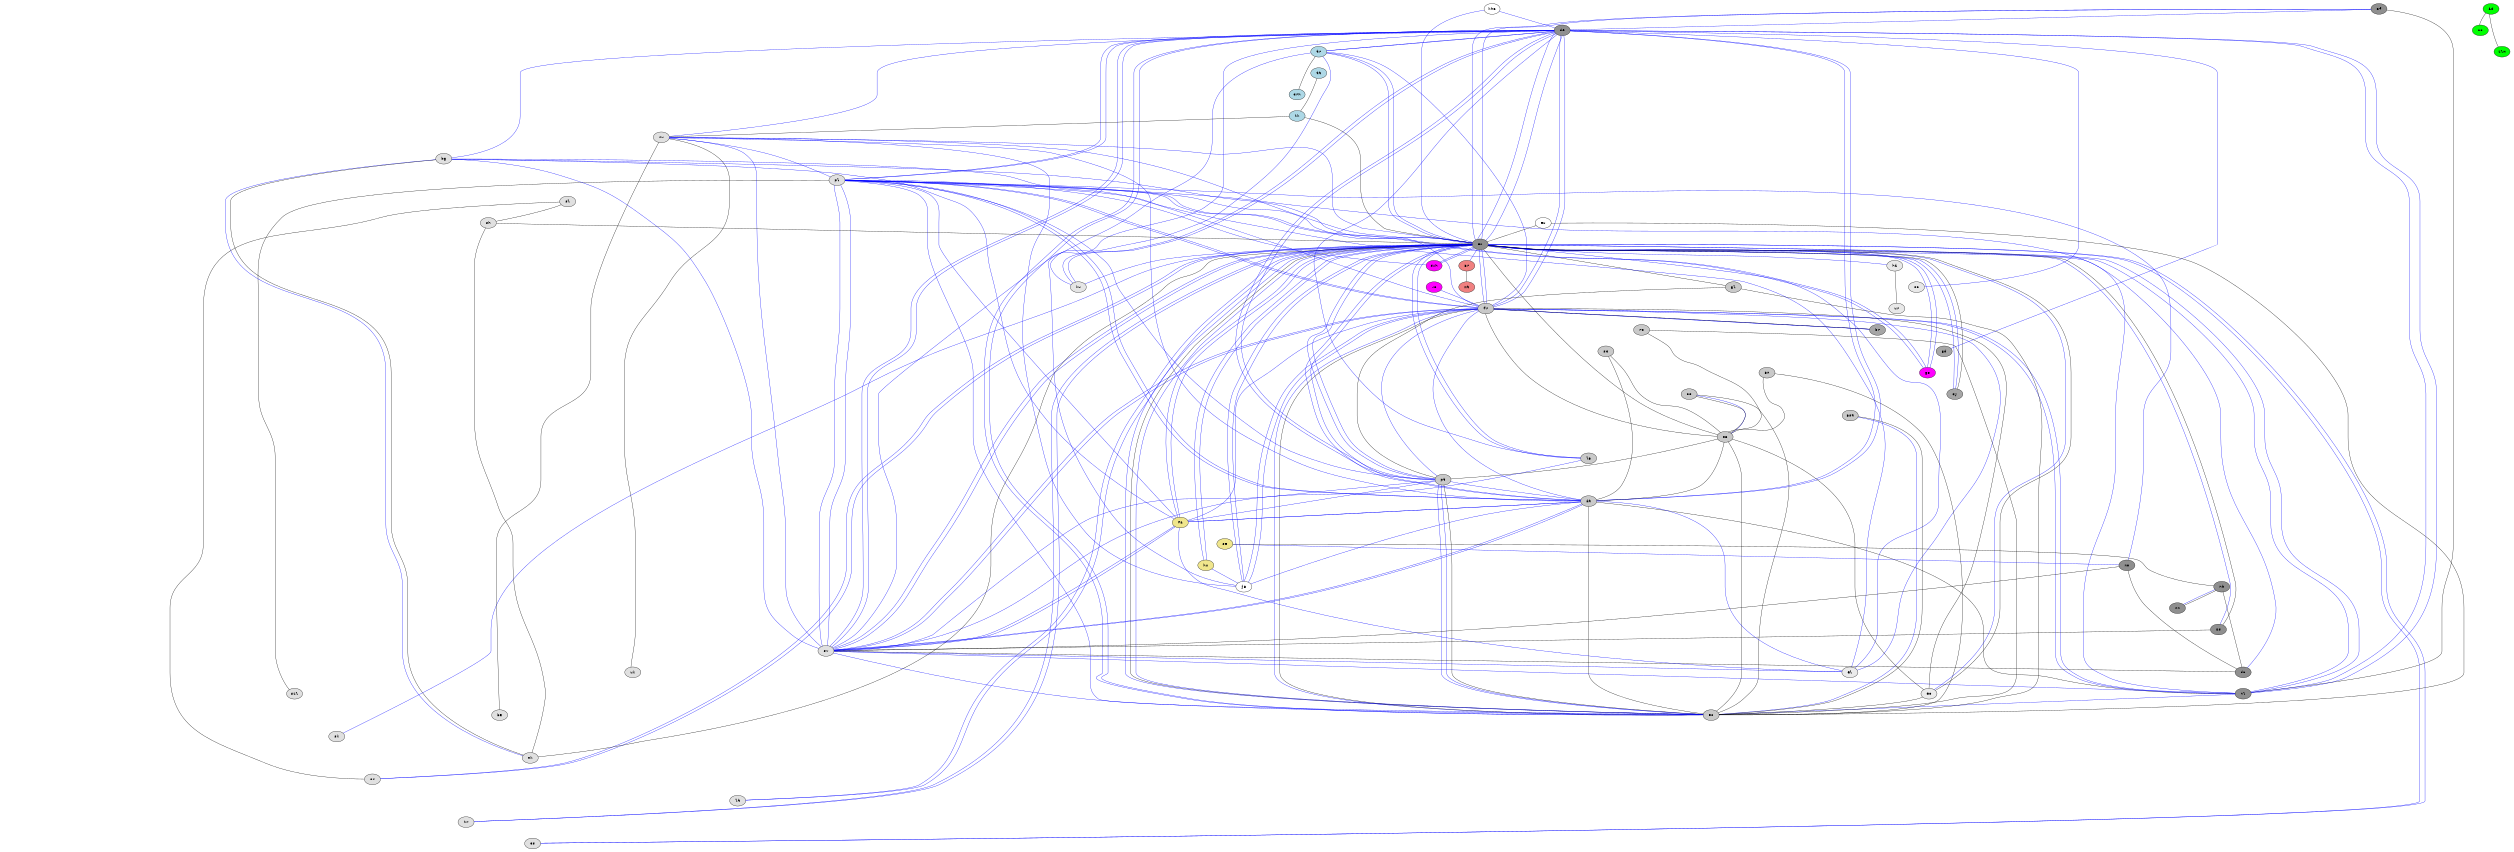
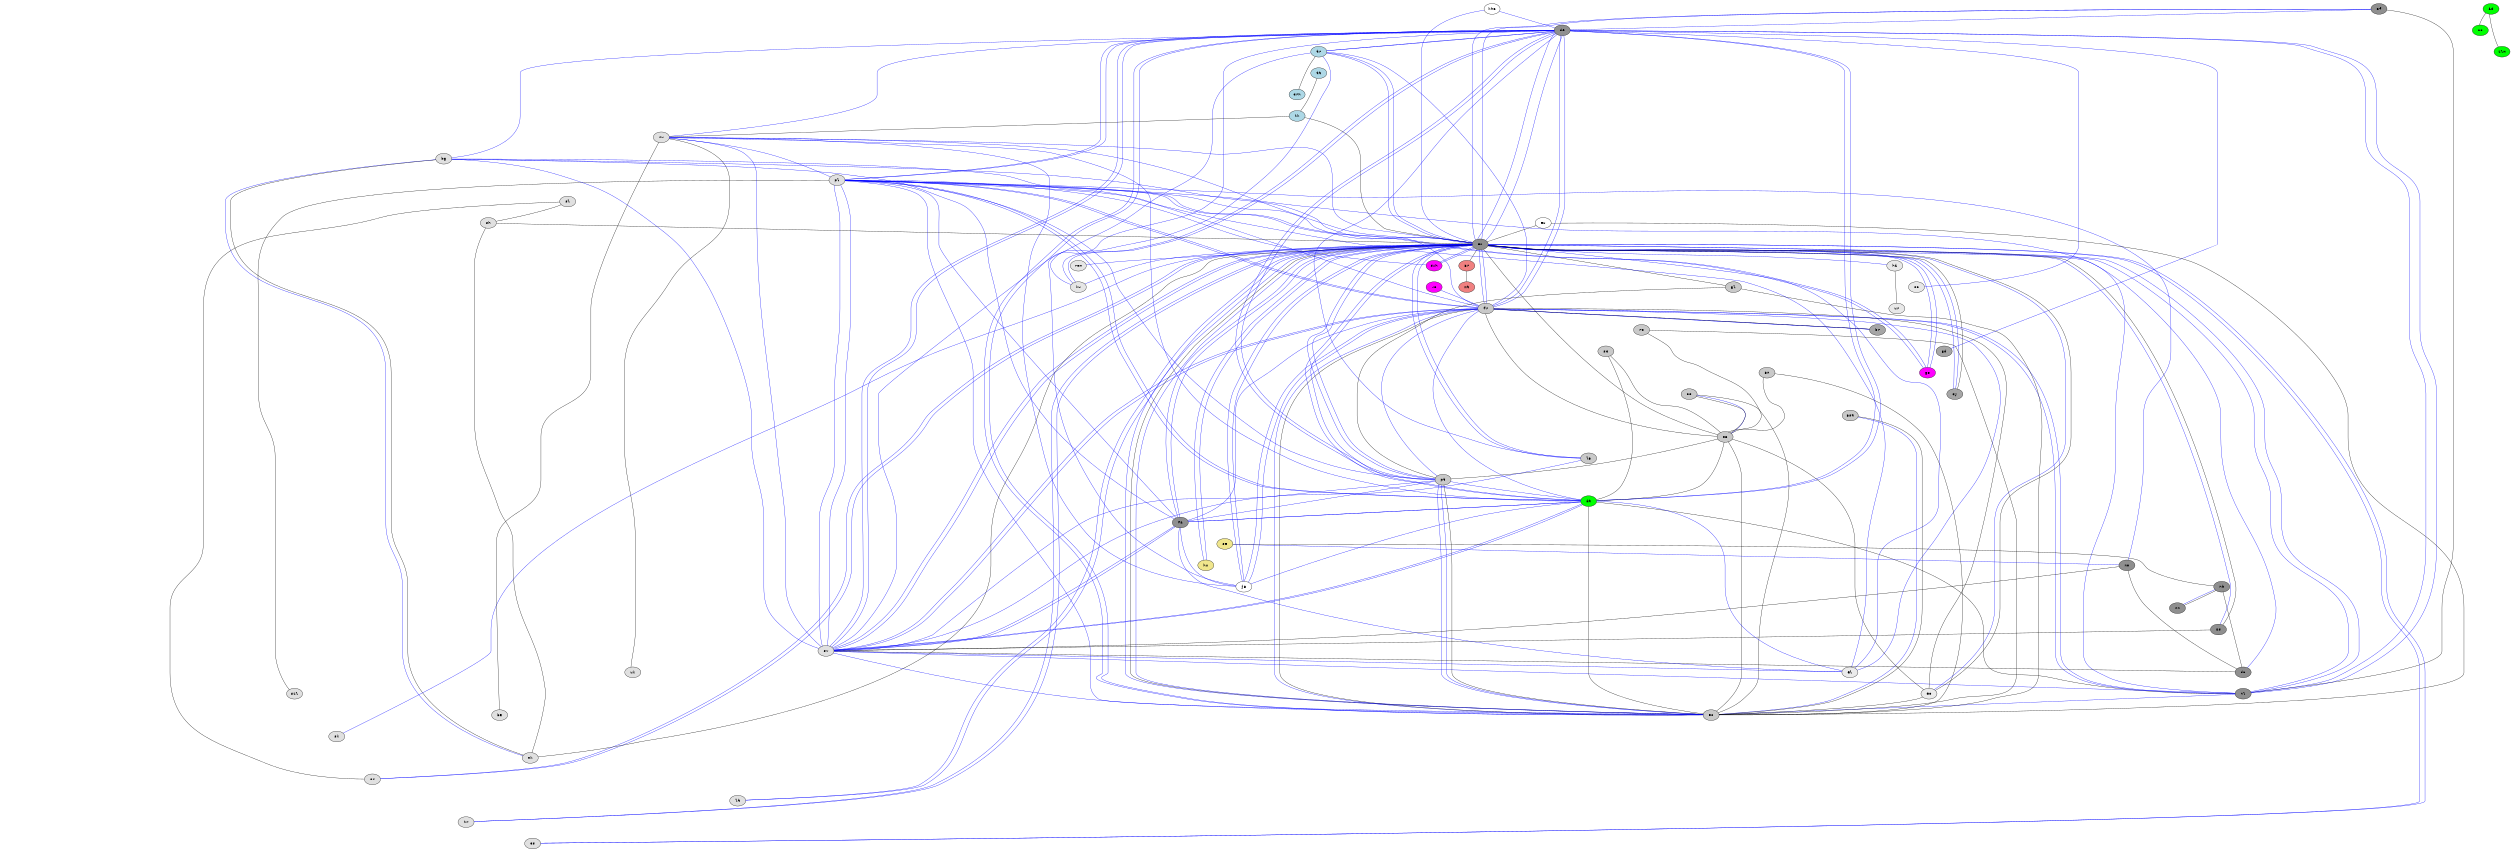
edge "en" -- "ar": color blue -> black
node "rom": added
node "it": fillcolor gray79 -> green
node "fi": fillcolor khaki -> gray56
edge "hu" -- "ja": now "fi" -- "ja"
